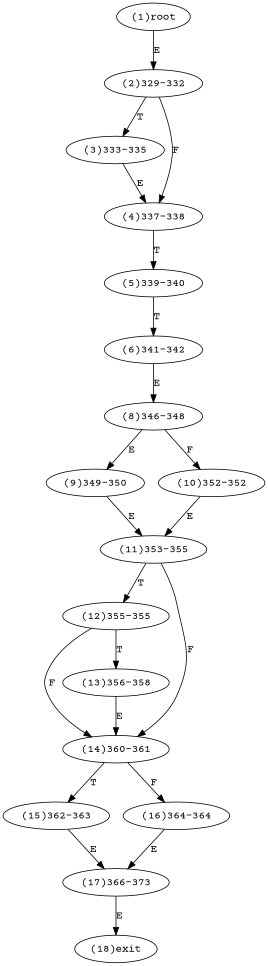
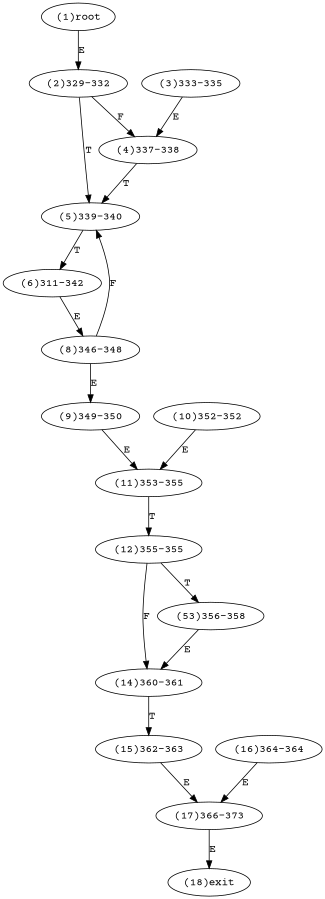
edge "(2)329-332" -> "(3)333-335": now "(2)329-332" -> "(5)339-340"
node "(6)341-342": label "(6)341-342" -> "(6)311-342"
edge "(8)346-348" -> "(10)352-352": now "(8)346-348" -> "(5)339-340"
edge "(11)353-355" -> "(14)360-361": removed, label "F"
node "(13)356-358": label "(13)356-358" -> "(53)356-358"
edge "(14)360-361" -> "(16)364-364": removed, label "F"
